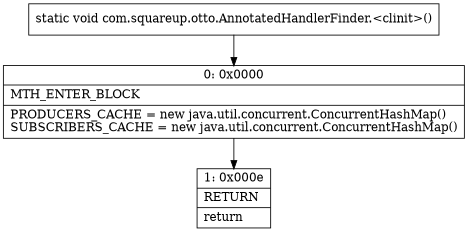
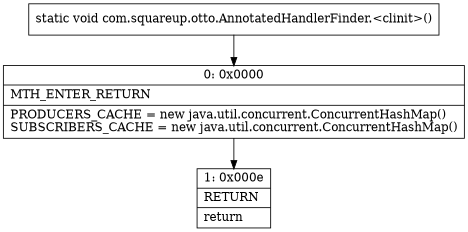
node "0: 0x0000": text "MTH_ENTER_BLOCK" -> "MTH_ENTER_RETURN"
